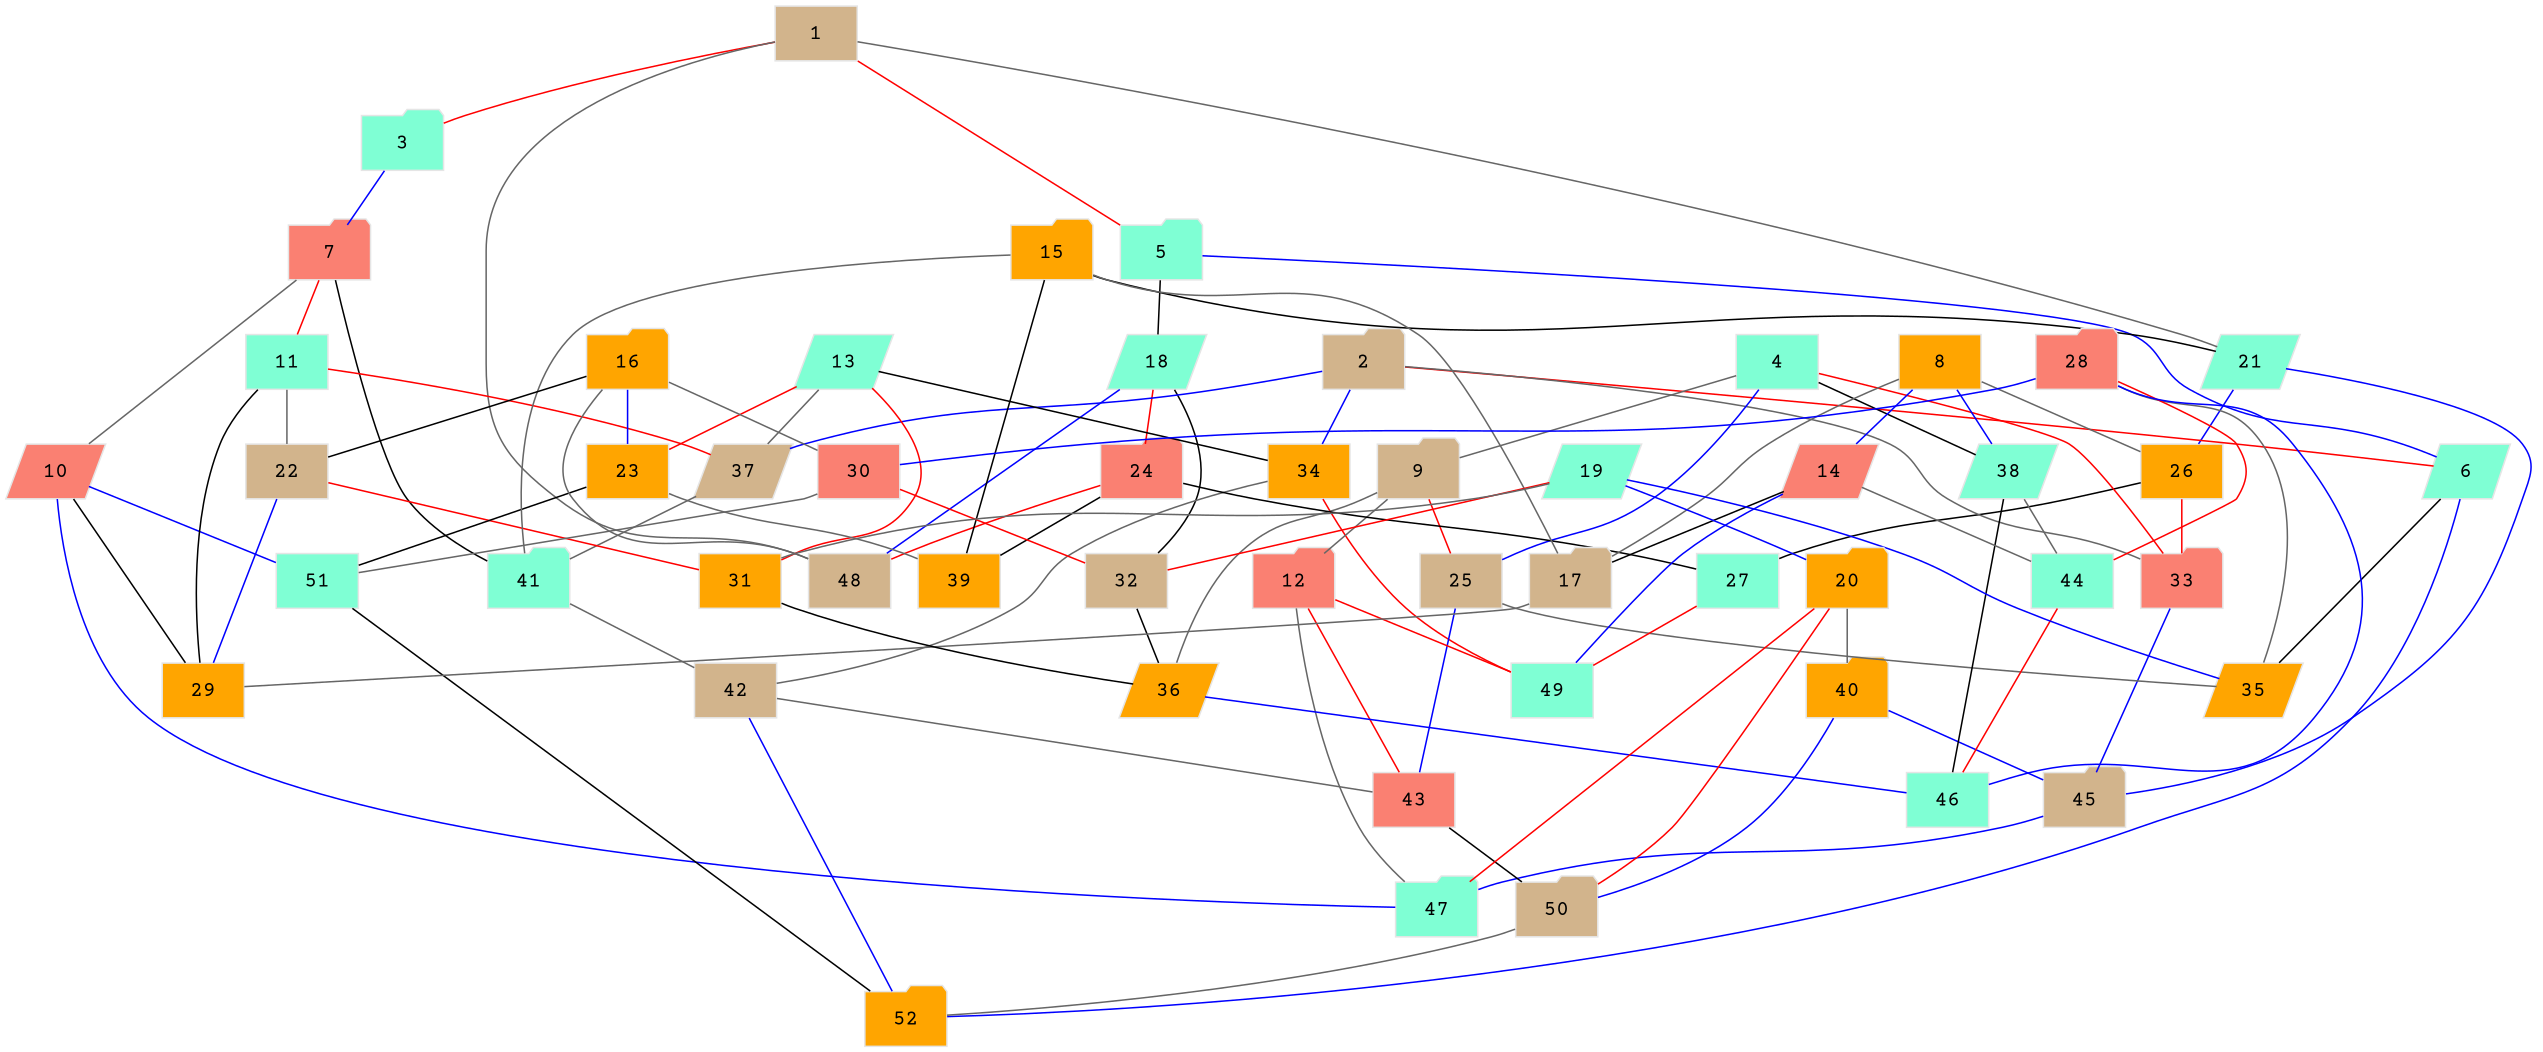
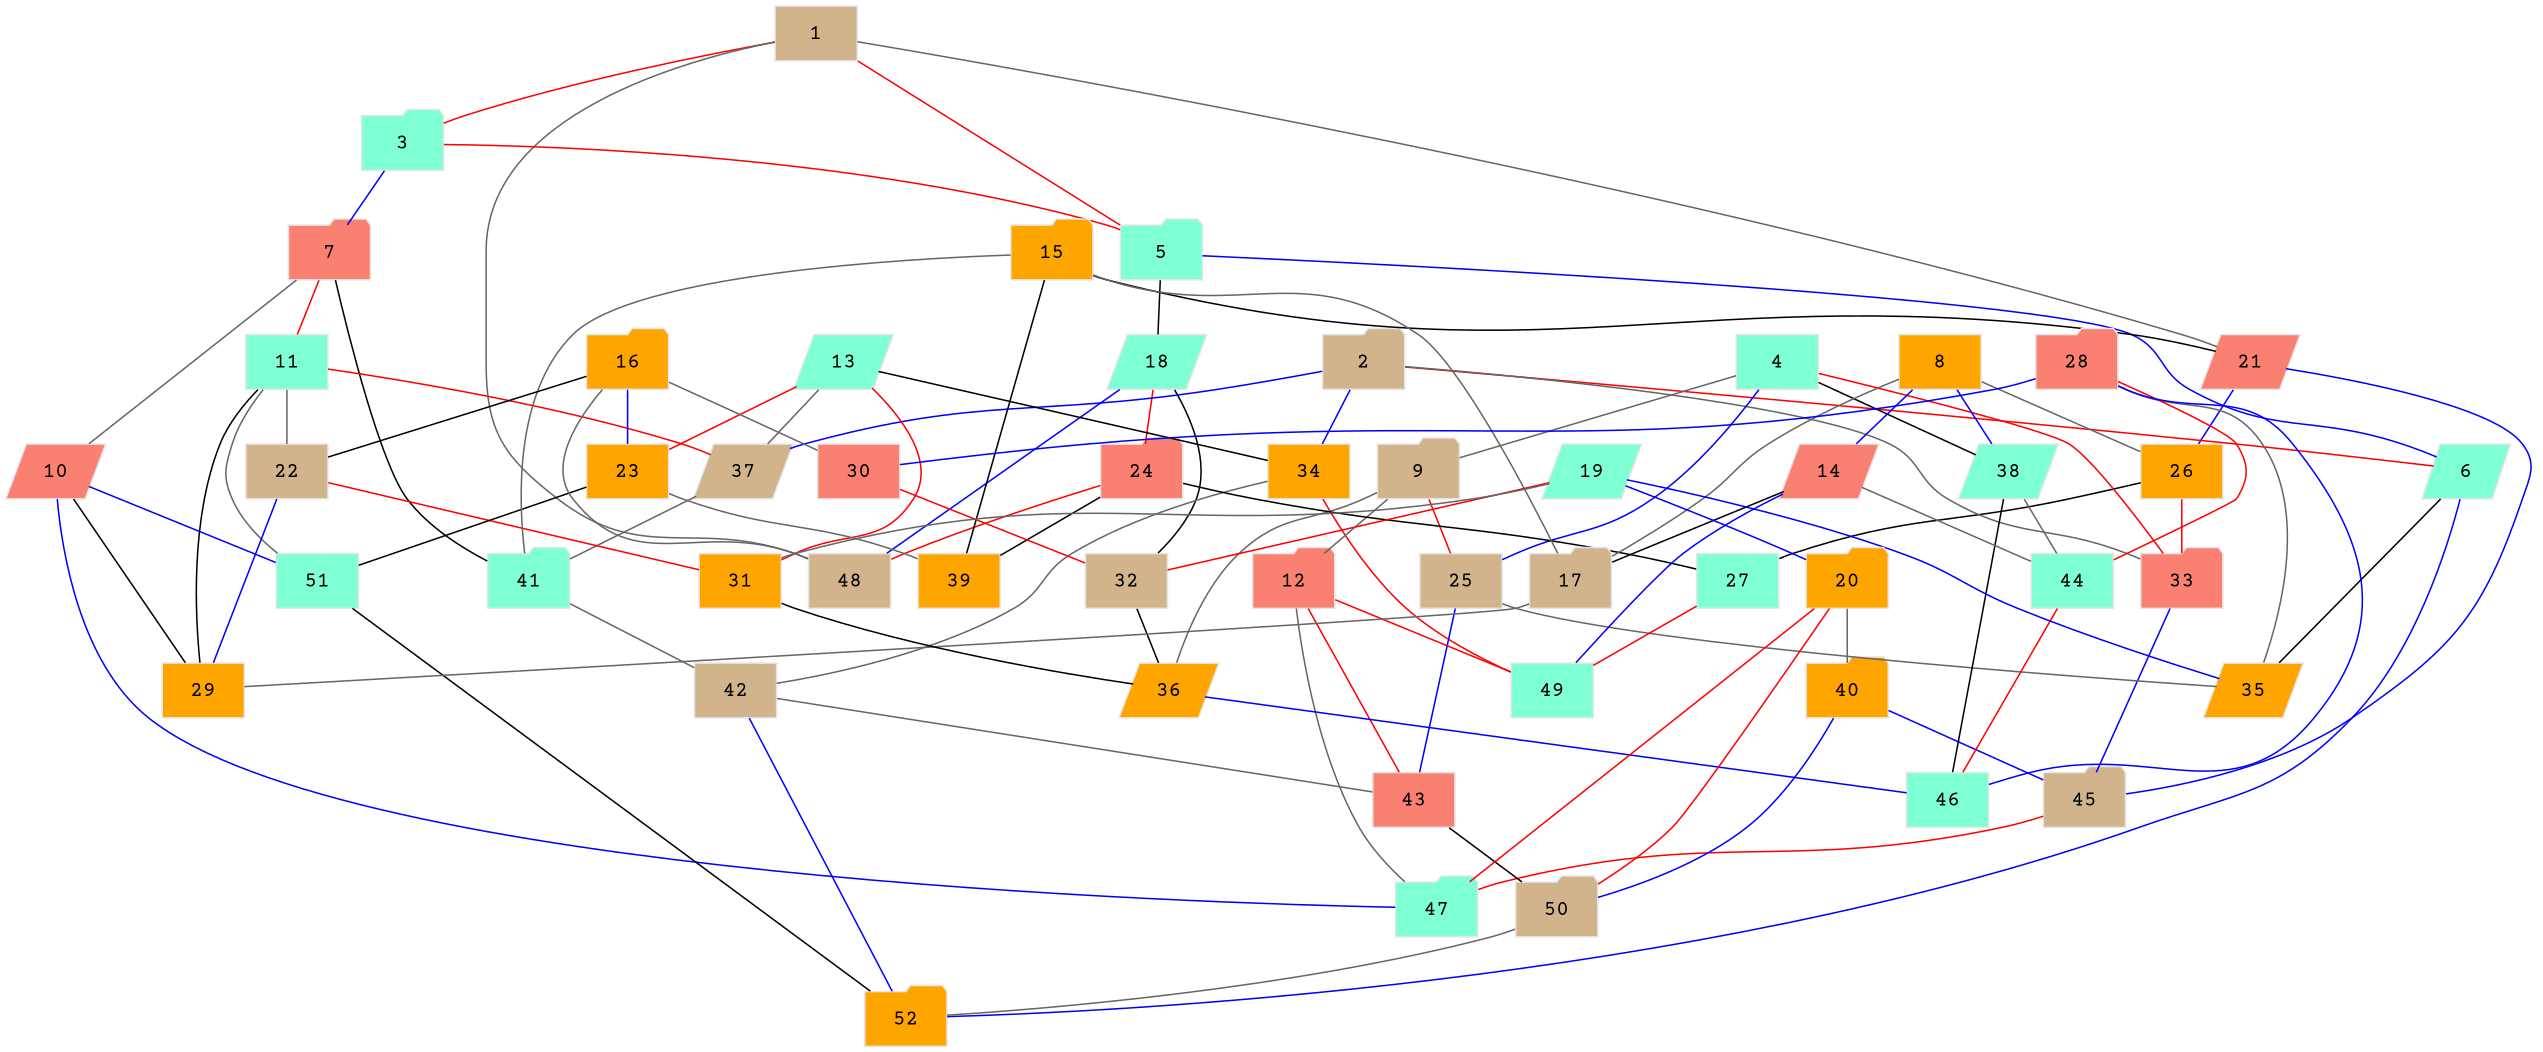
edge "3" -- "5": added
node "21": fillcolor aquamarine -> salmon
edge "30" -- "51": now "11" -- "51"
edge "45" -- "47": color blue -> red
